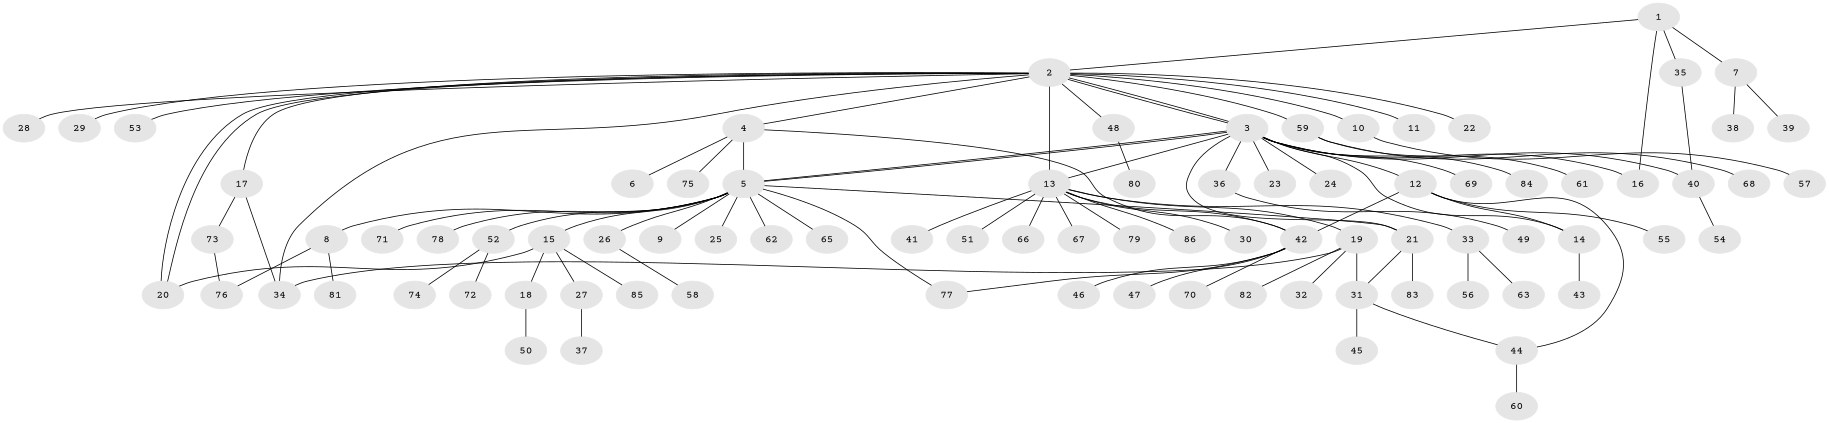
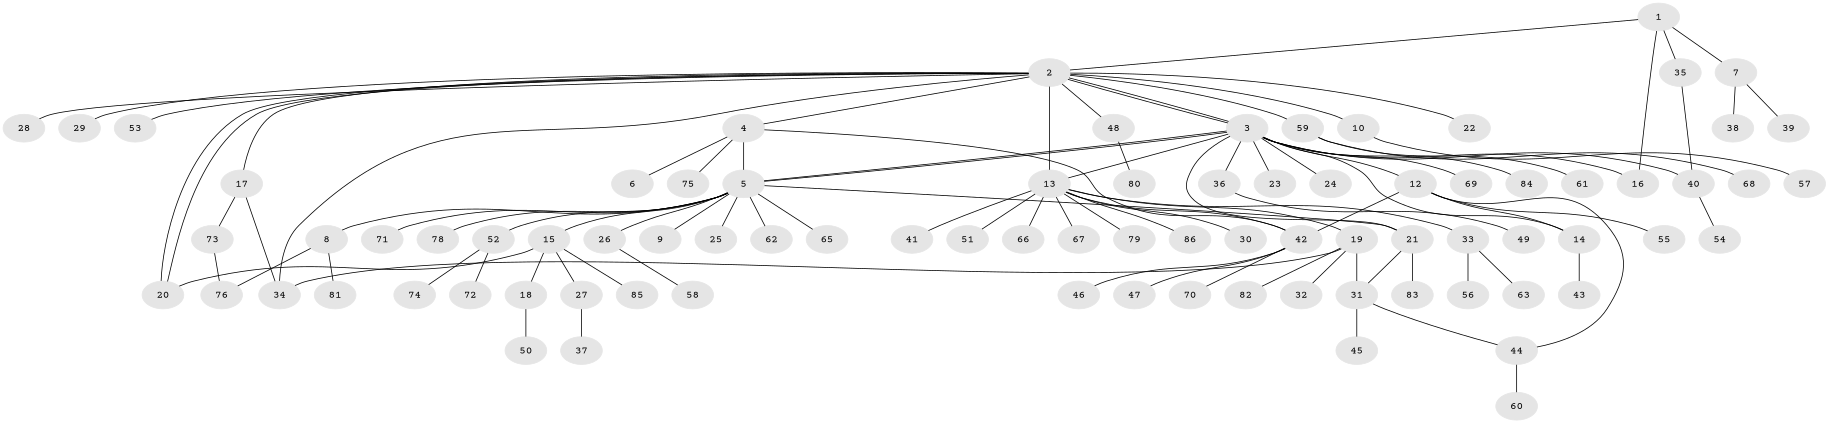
node "11": removed
node "77": removed
